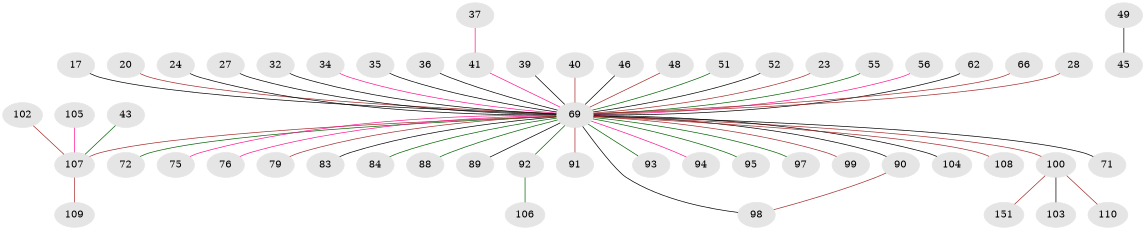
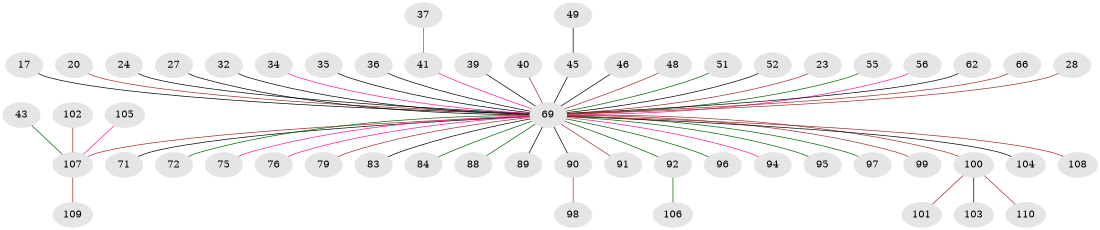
node "93": label "93" -> "96"
edge "69" -- "98": now "69" -- "45"
node "151": label "151" -> "101"
